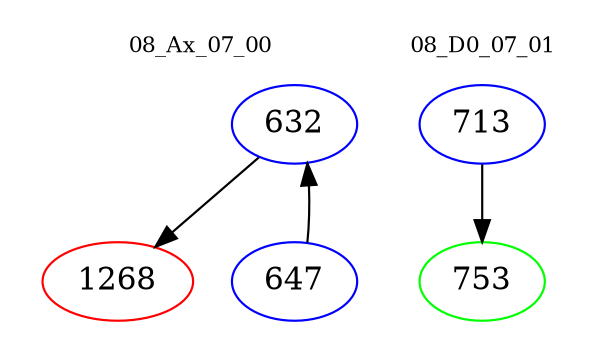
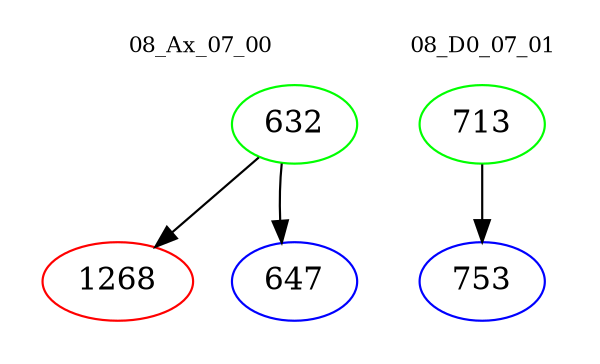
node "632": color blue -> green
node "713": color blue -> green
edge "647" -> "632": reversed
node "753": color green -> blue
